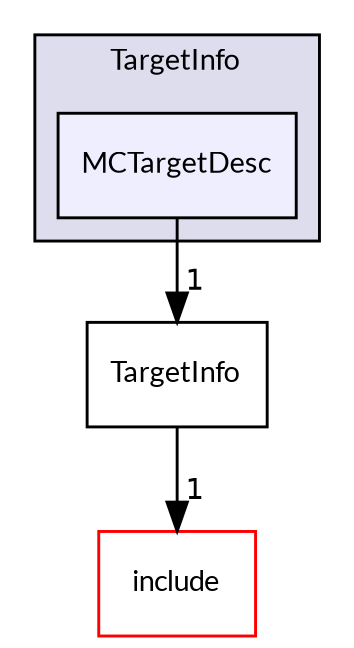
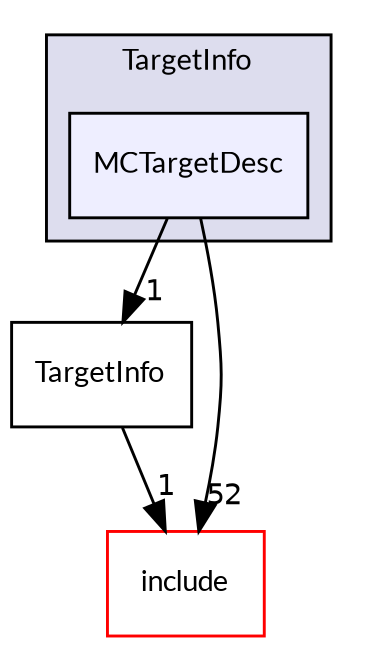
edge "MCTargetDesc" -> "include": added
